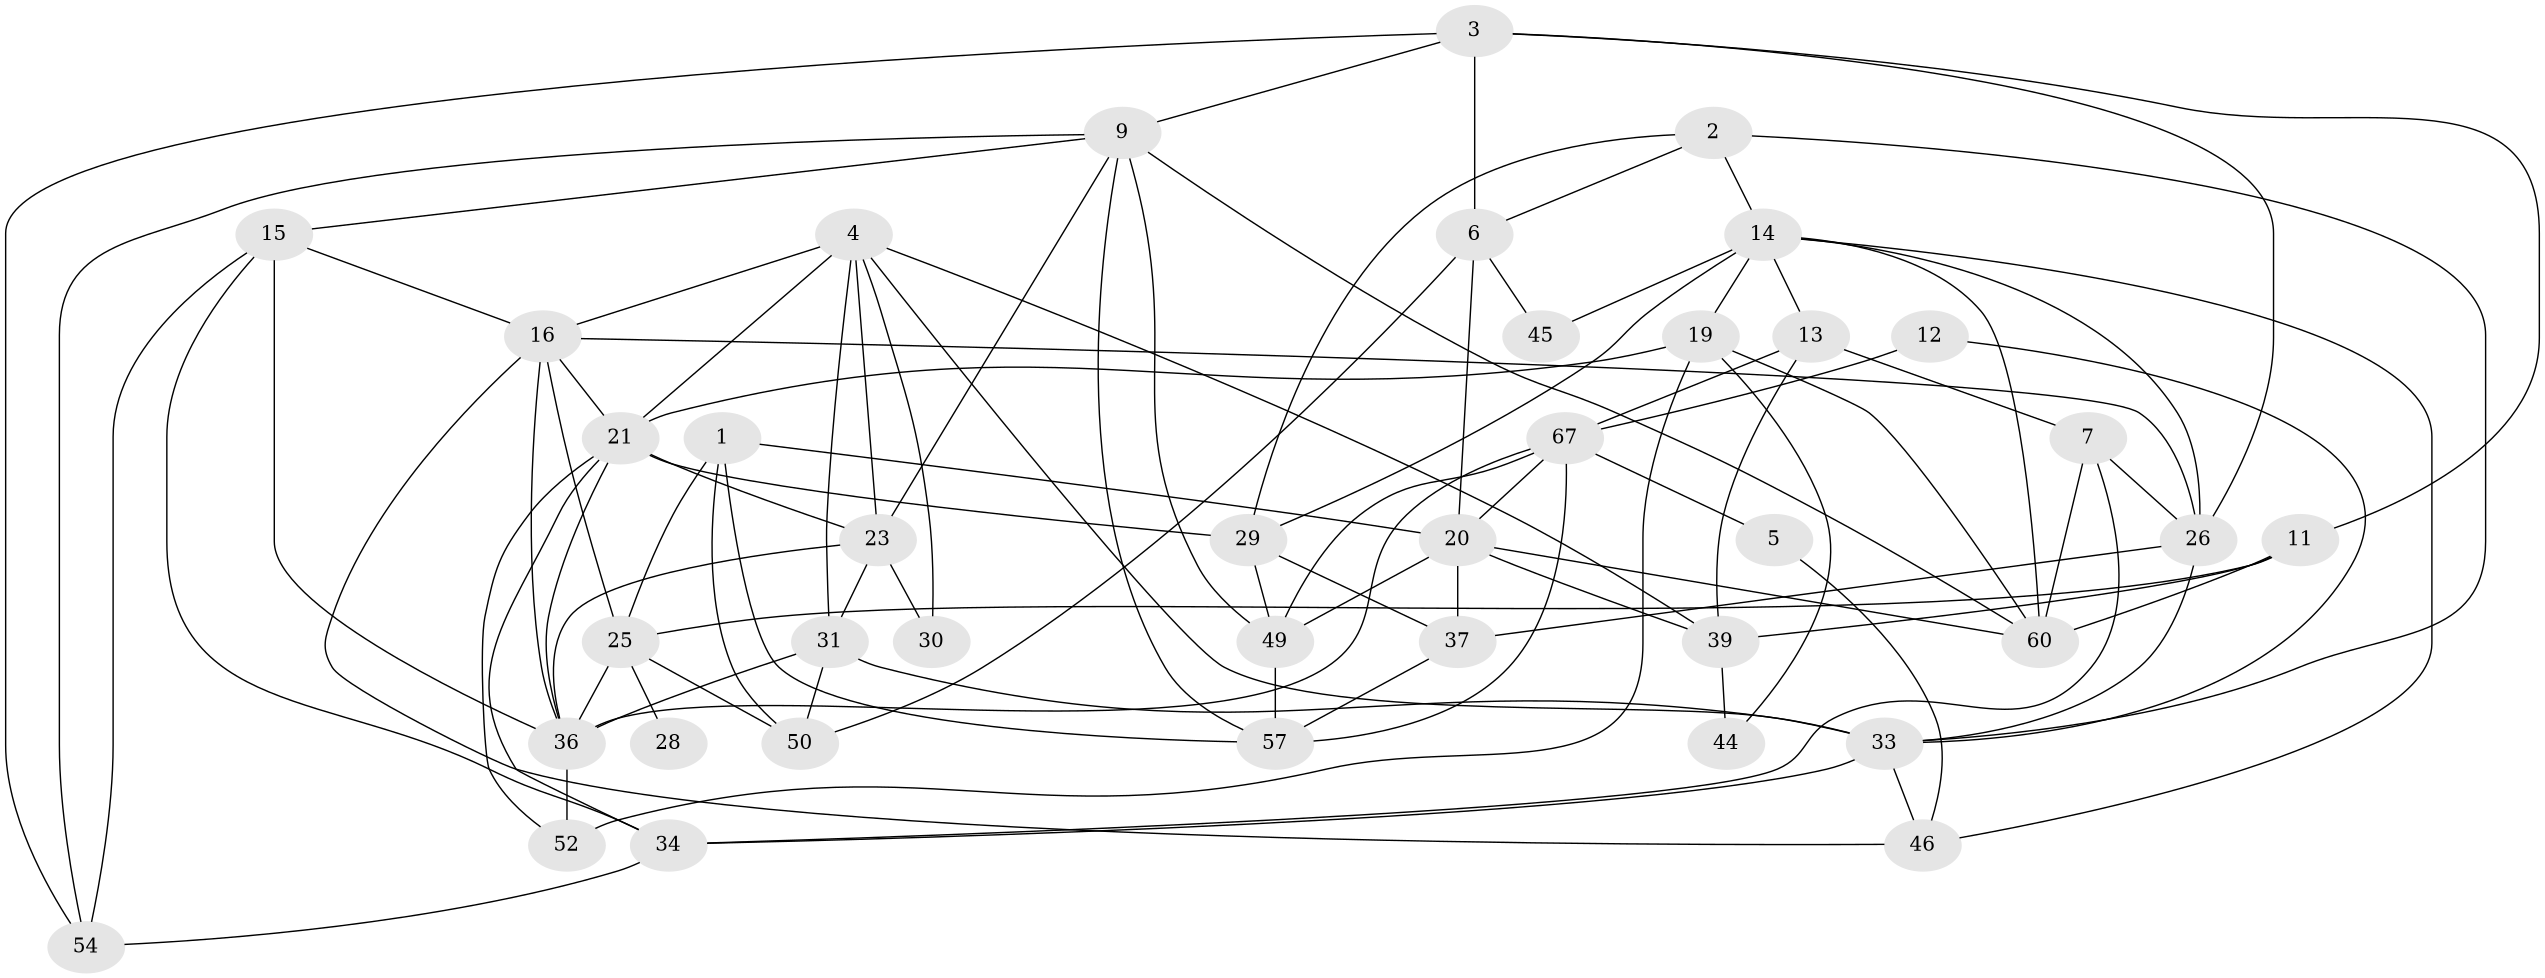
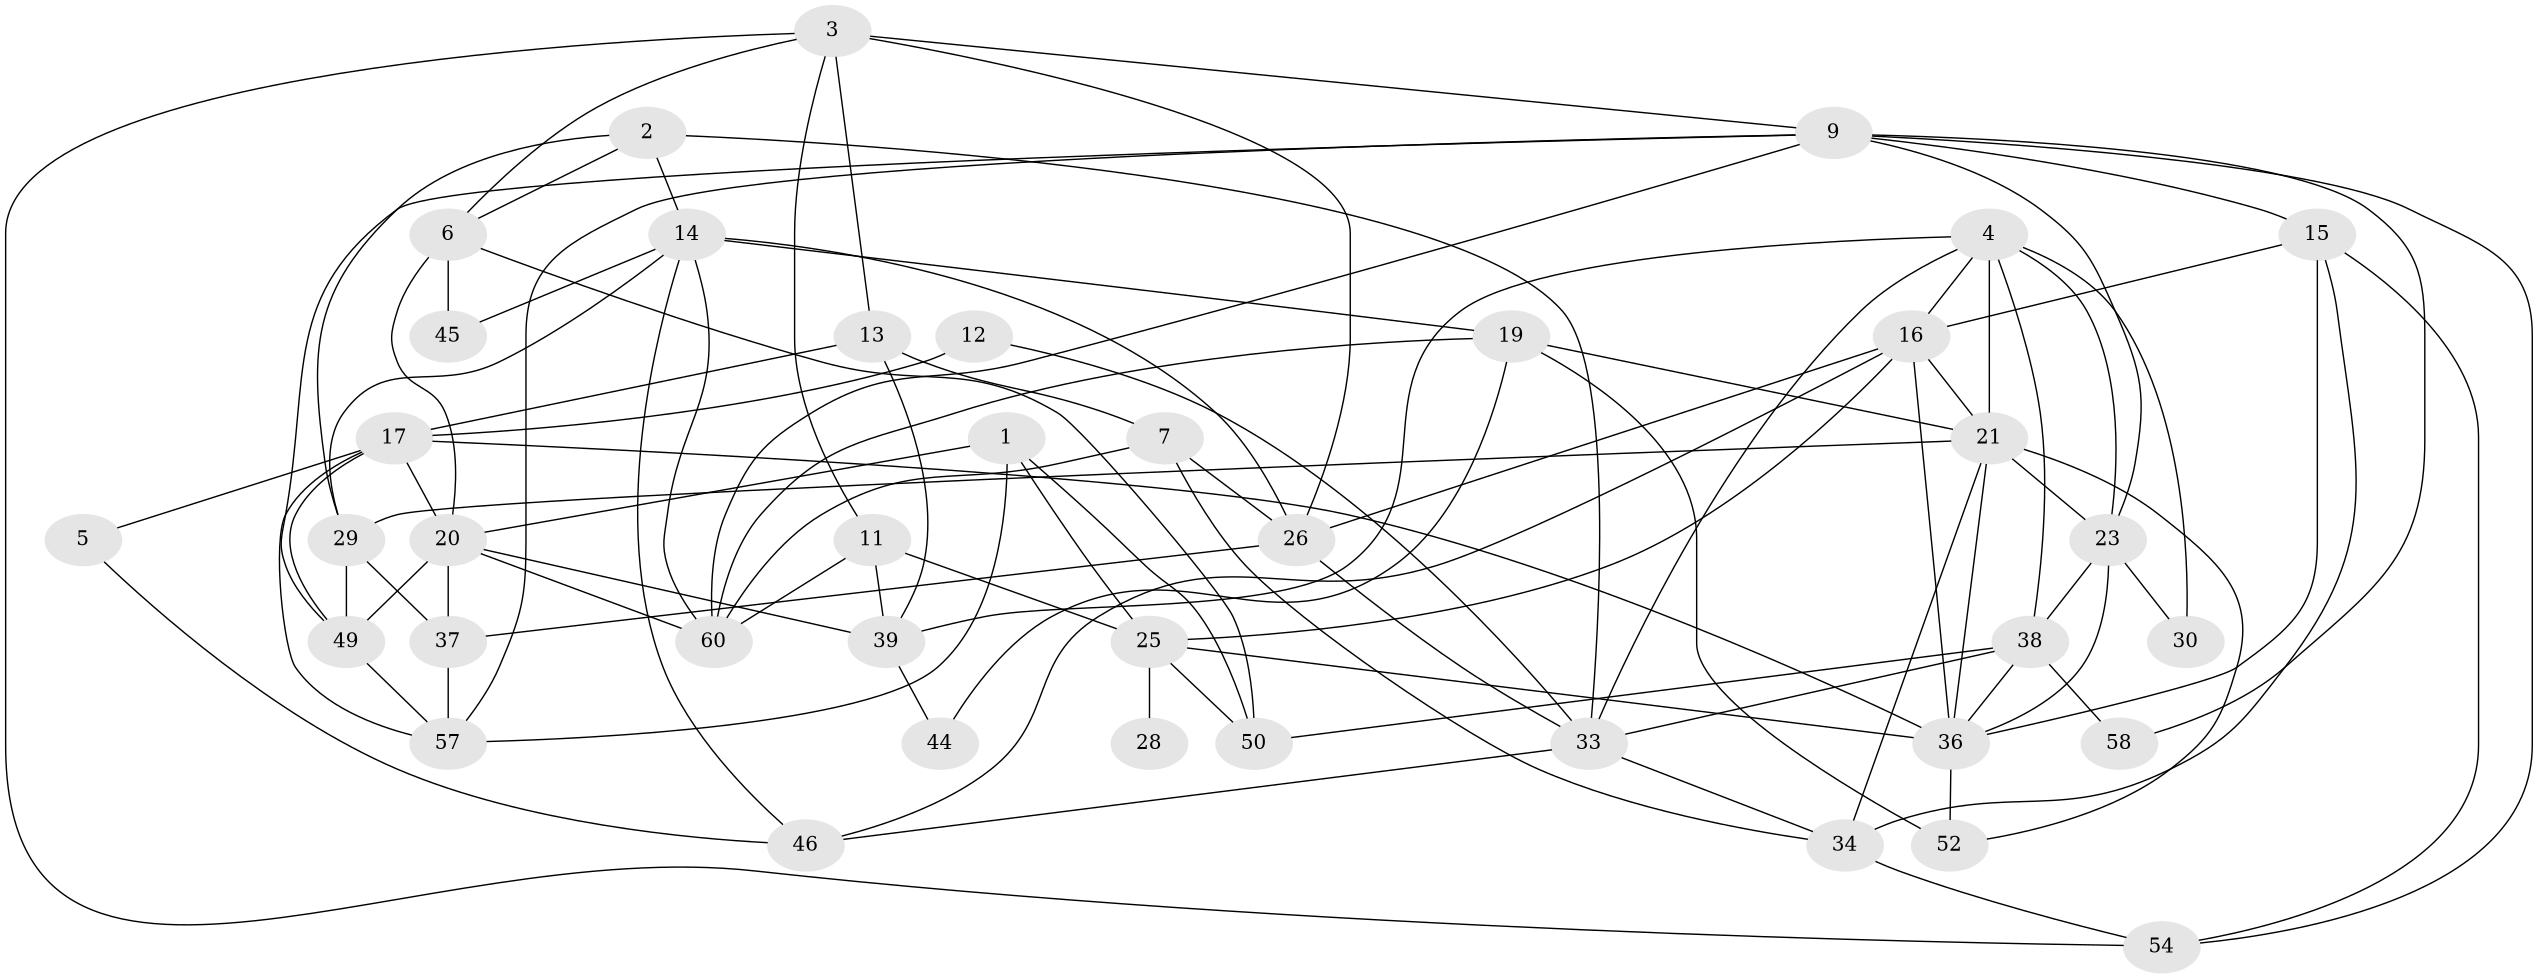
edge "14" -- "13": now "3" -- "13"
node "67": label "67" -> "17"
node "31": label "31" -> "38"
node "58": added
